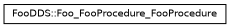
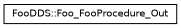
node "FooDDS::Foo_FooProcedure_FooProcedure": label "FooDDS::Foo_FooProcedure_FooProcedure" -> "FooDDS::Foo_FooProcedure_Out"
